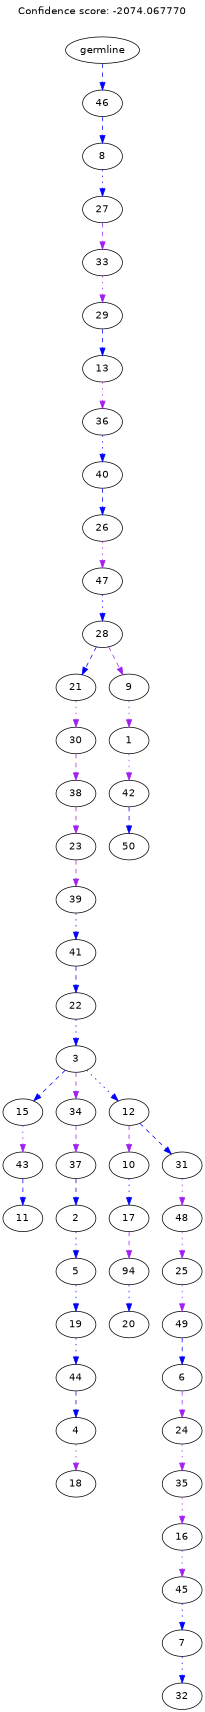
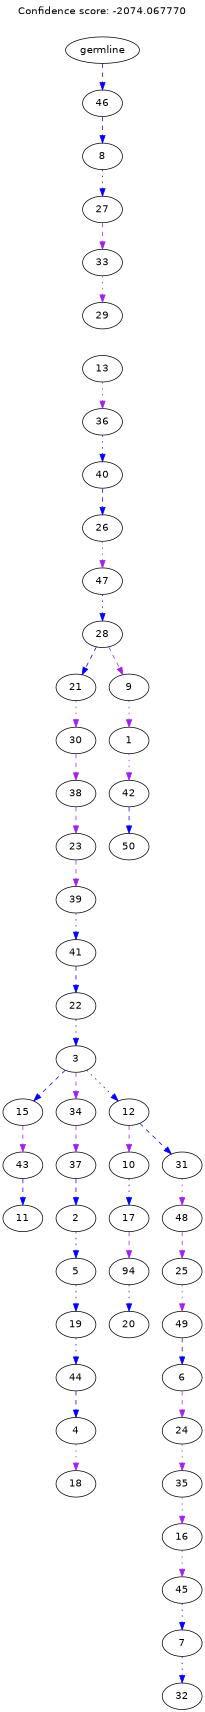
edge "29" -> "13": removed
edge "15" -> "43": style dotted -> dashed
edge "48" -> "25": style dotted -> dashed
